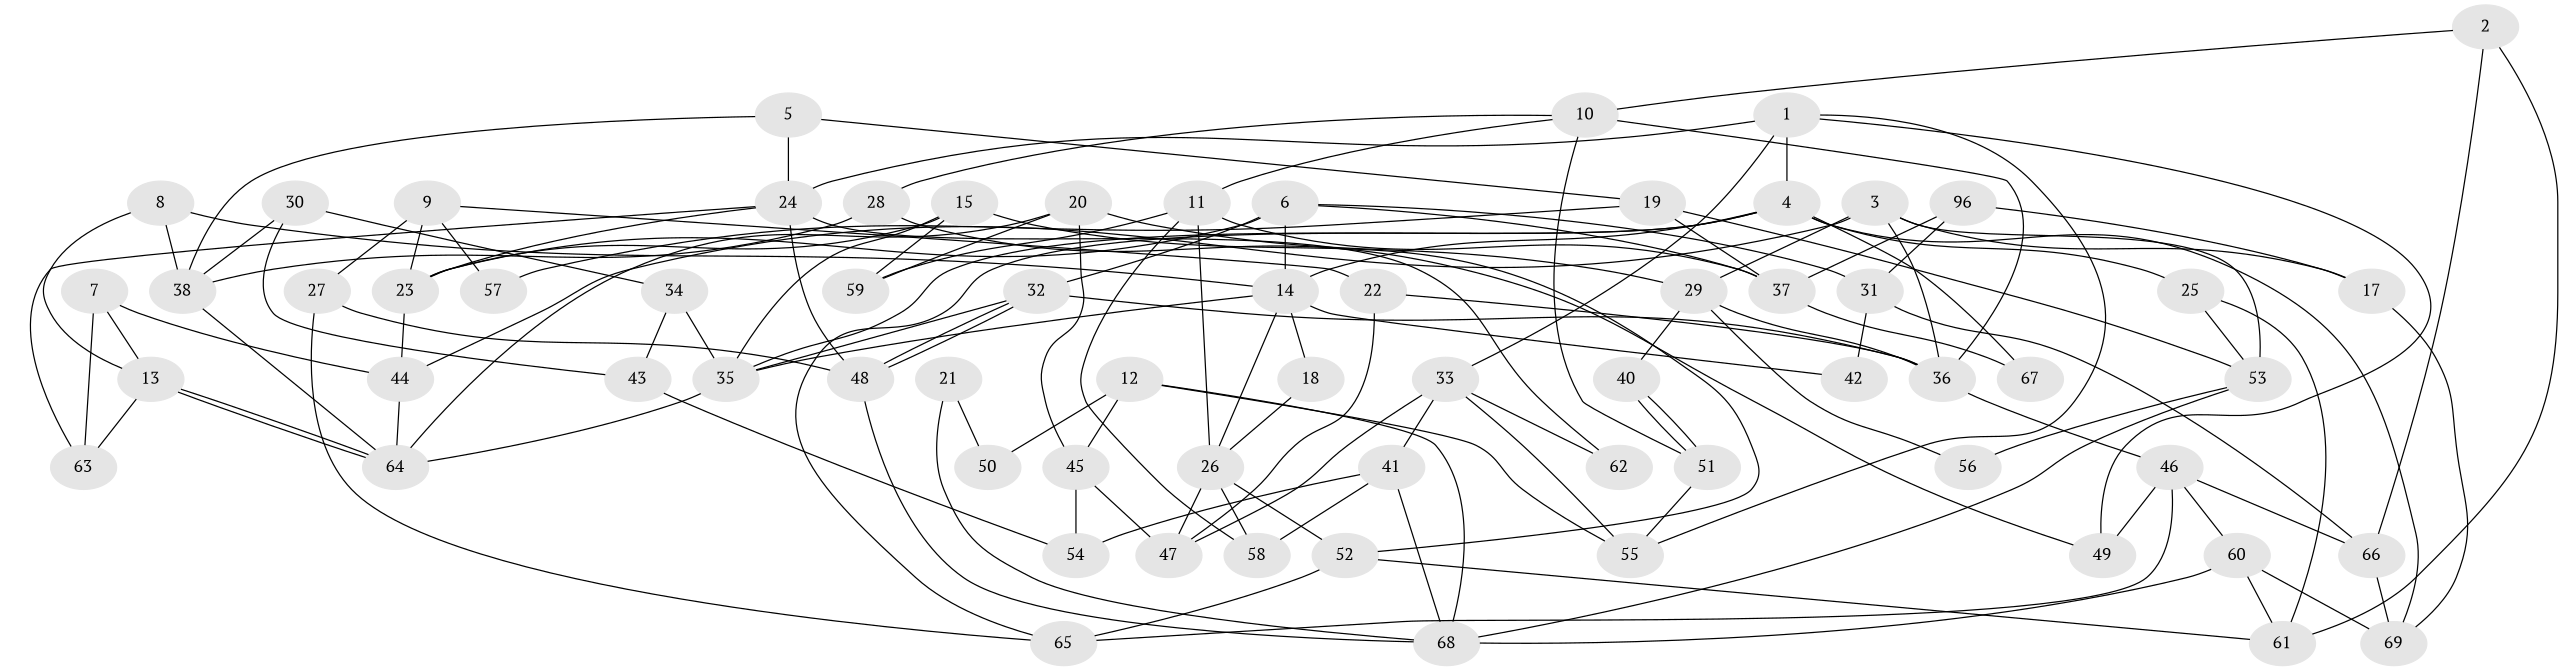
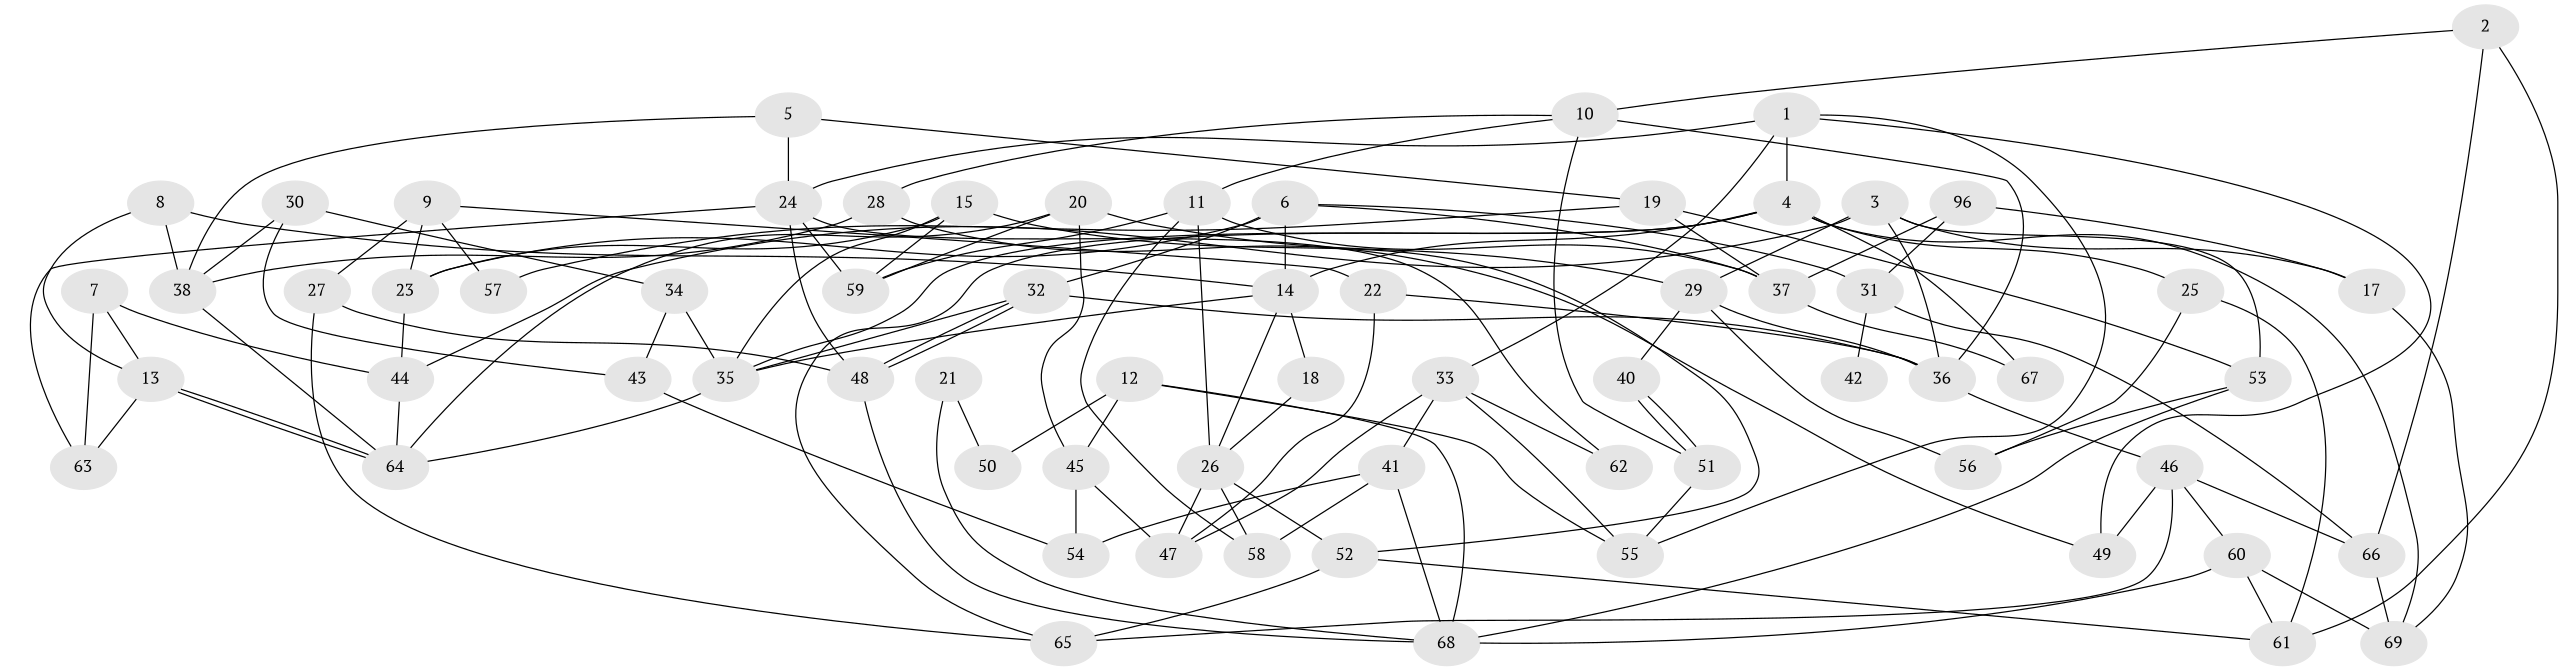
edge "24" -- "23": now "24" -- "59"
edge "25" -- "53": now "25" -- "56"
edge "14" -- "42": removed
